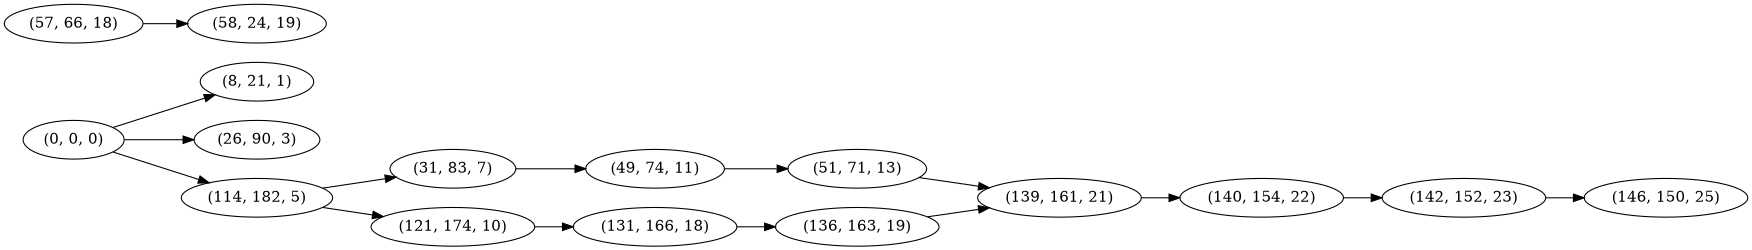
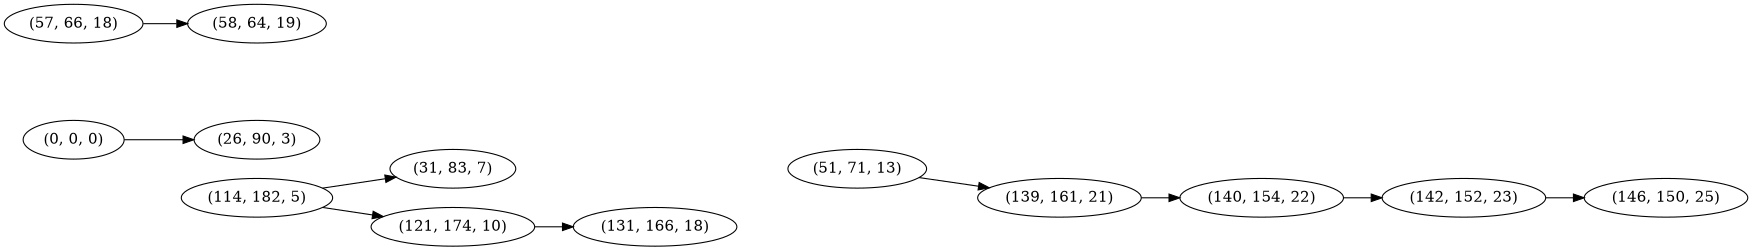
node "(58, 24, 19)": label "(58, 24, 19)" -> "(58, 64, 19)"
node "(8, 21, 1)": removed
edge "(0, 0, 0)" -> "(114, 182, 5)": removed
node "(49, 74, 11)": removed
node "(136, 163, 19)": removed
